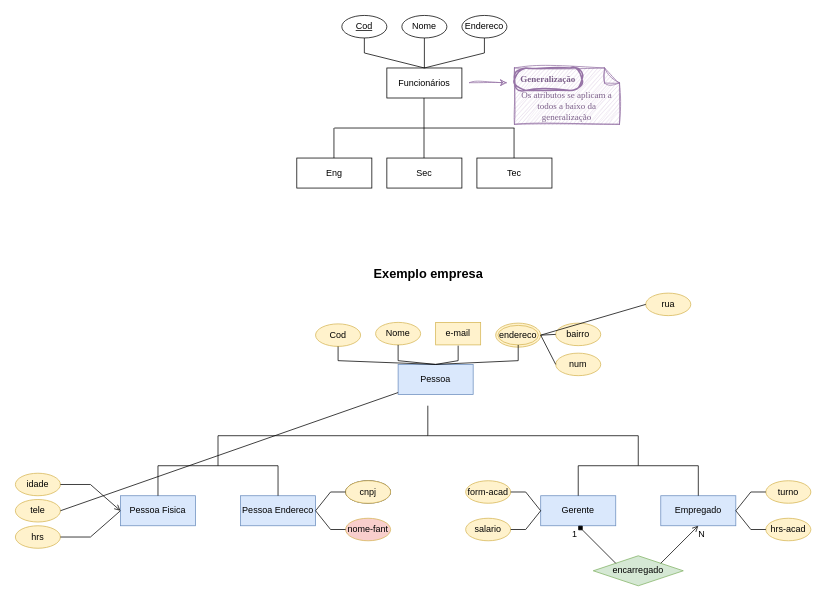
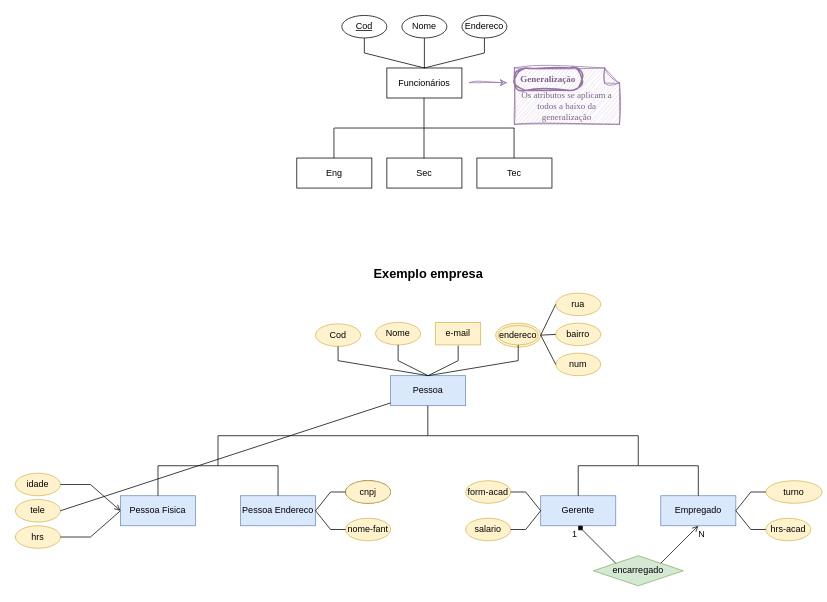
node "rua": moved (668, 304) -> (578, 304)
node "Pessoa": moved (435, 379) -> (428, 390)
node "turno": size 45x23 -> 56x23
node "nome-fant": fillcolor #f8cecc -> #fff2cc
